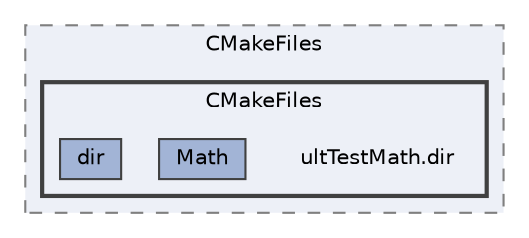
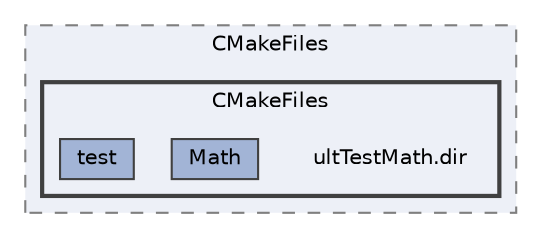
node "dir": label "dir" -> "test"
